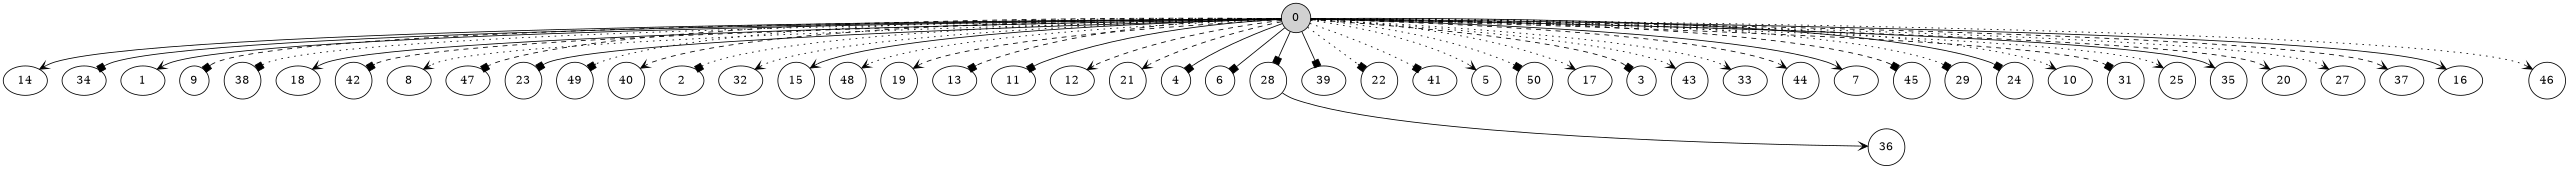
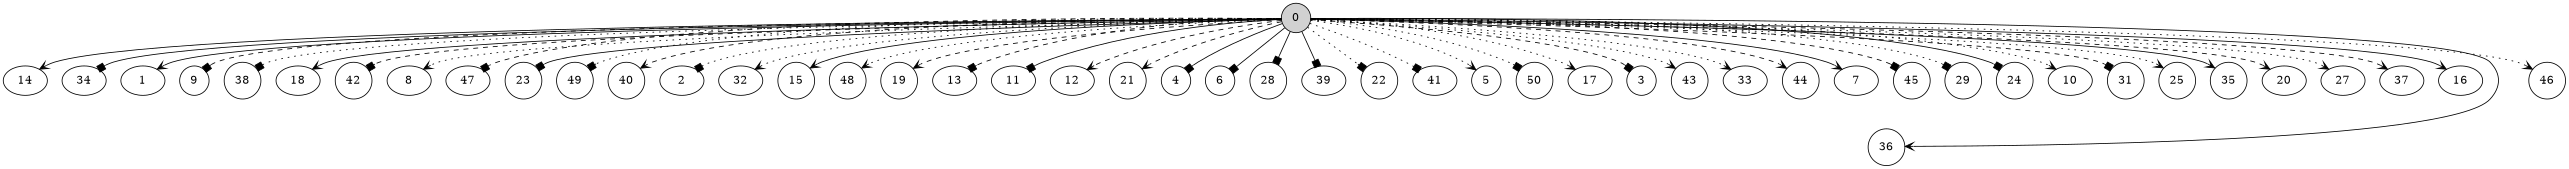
edge "28" -> "36": now "0" -> "36"
